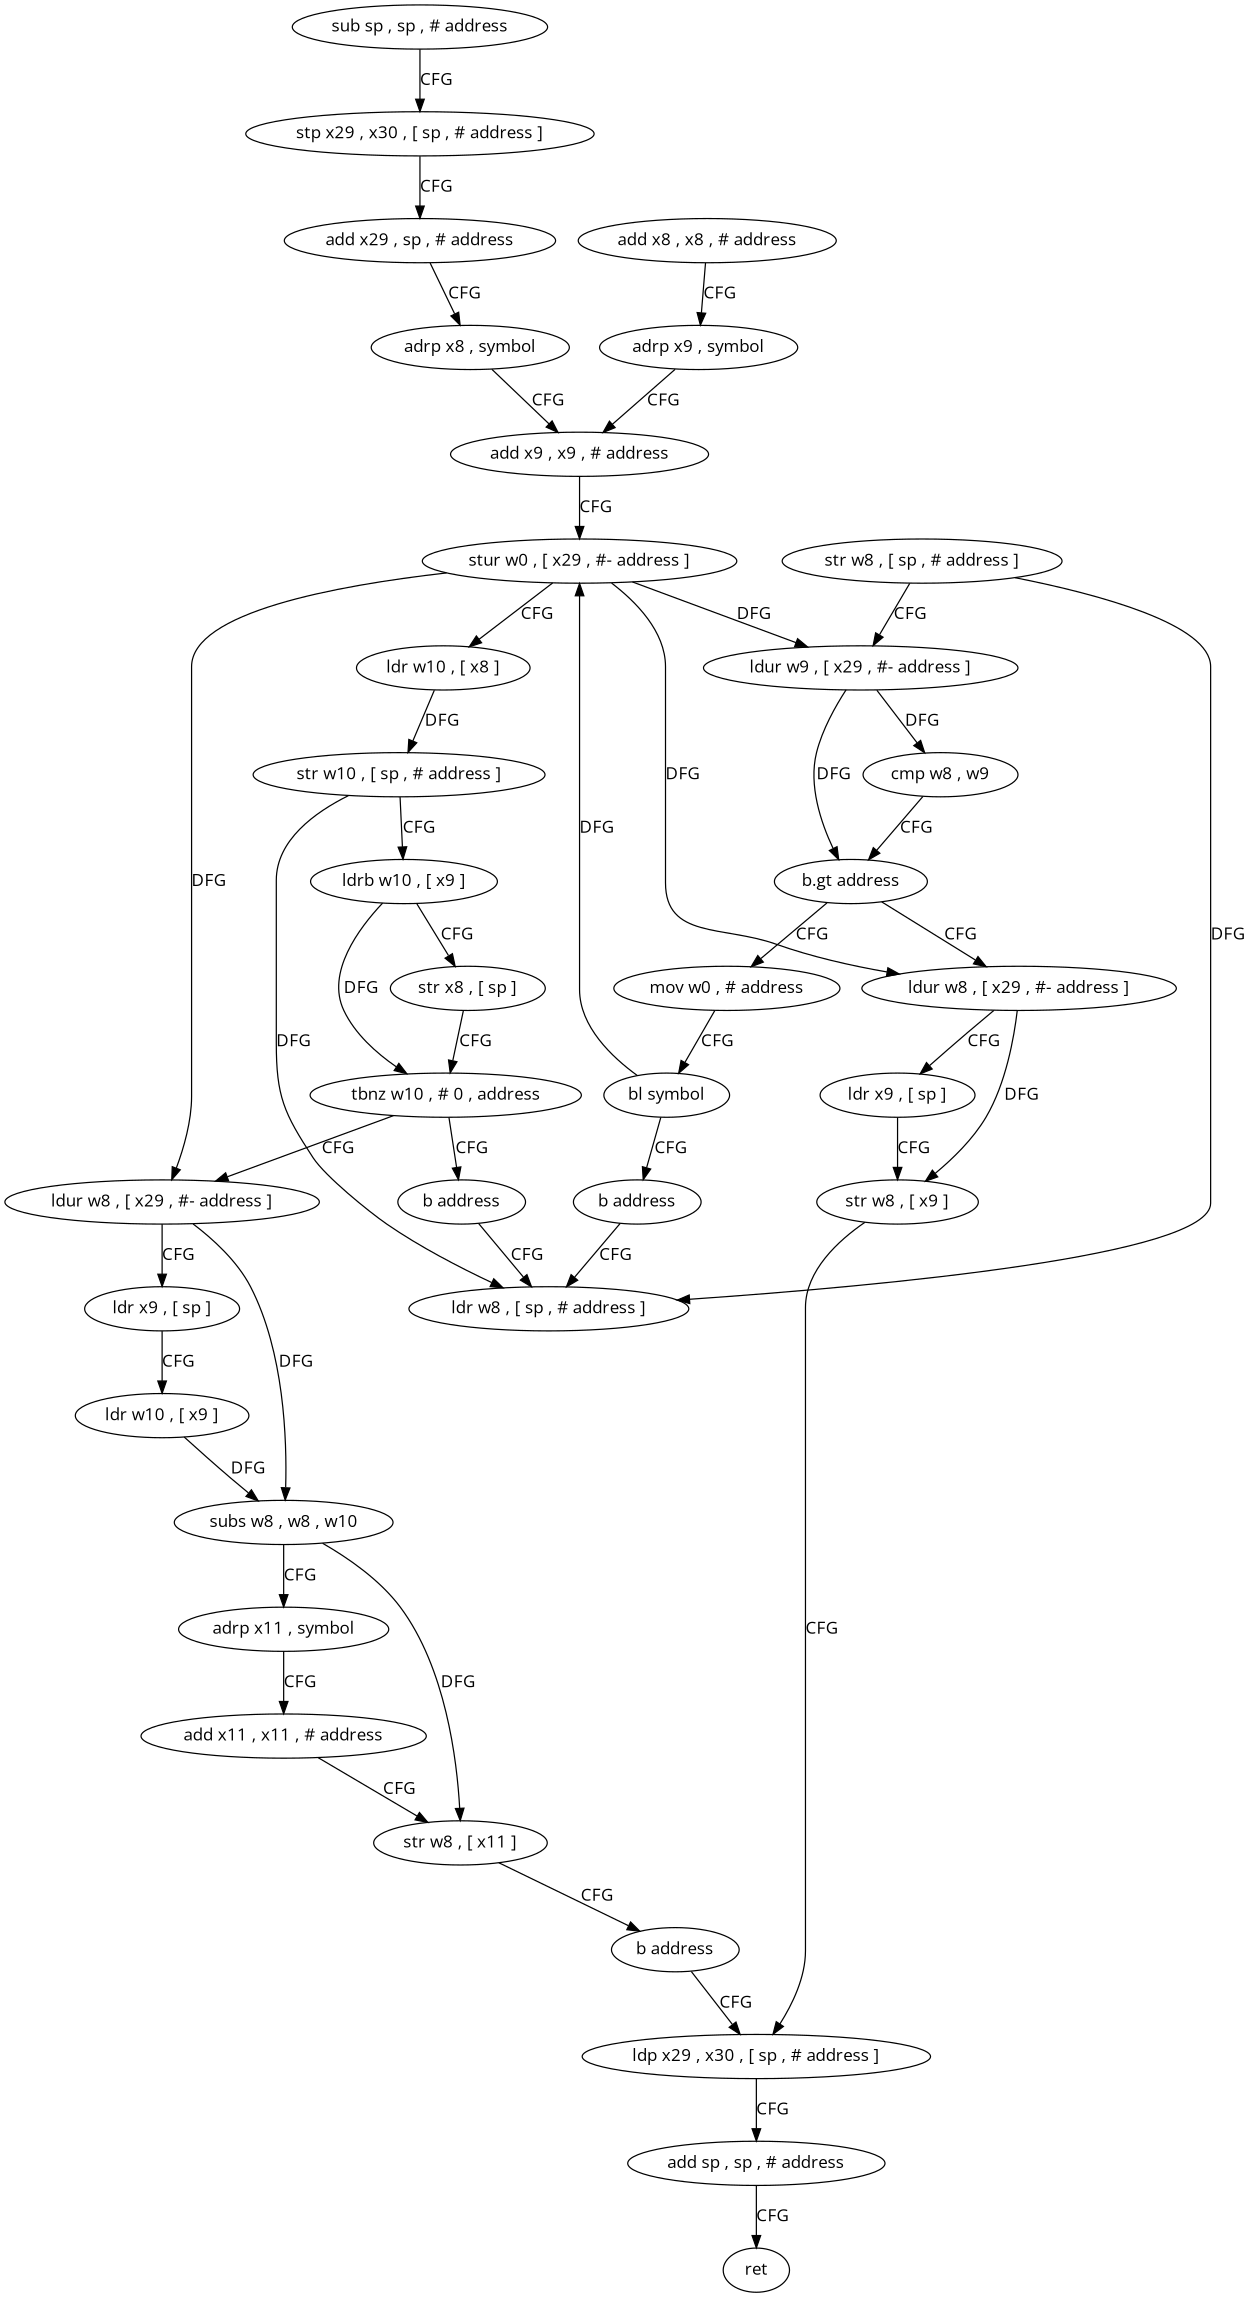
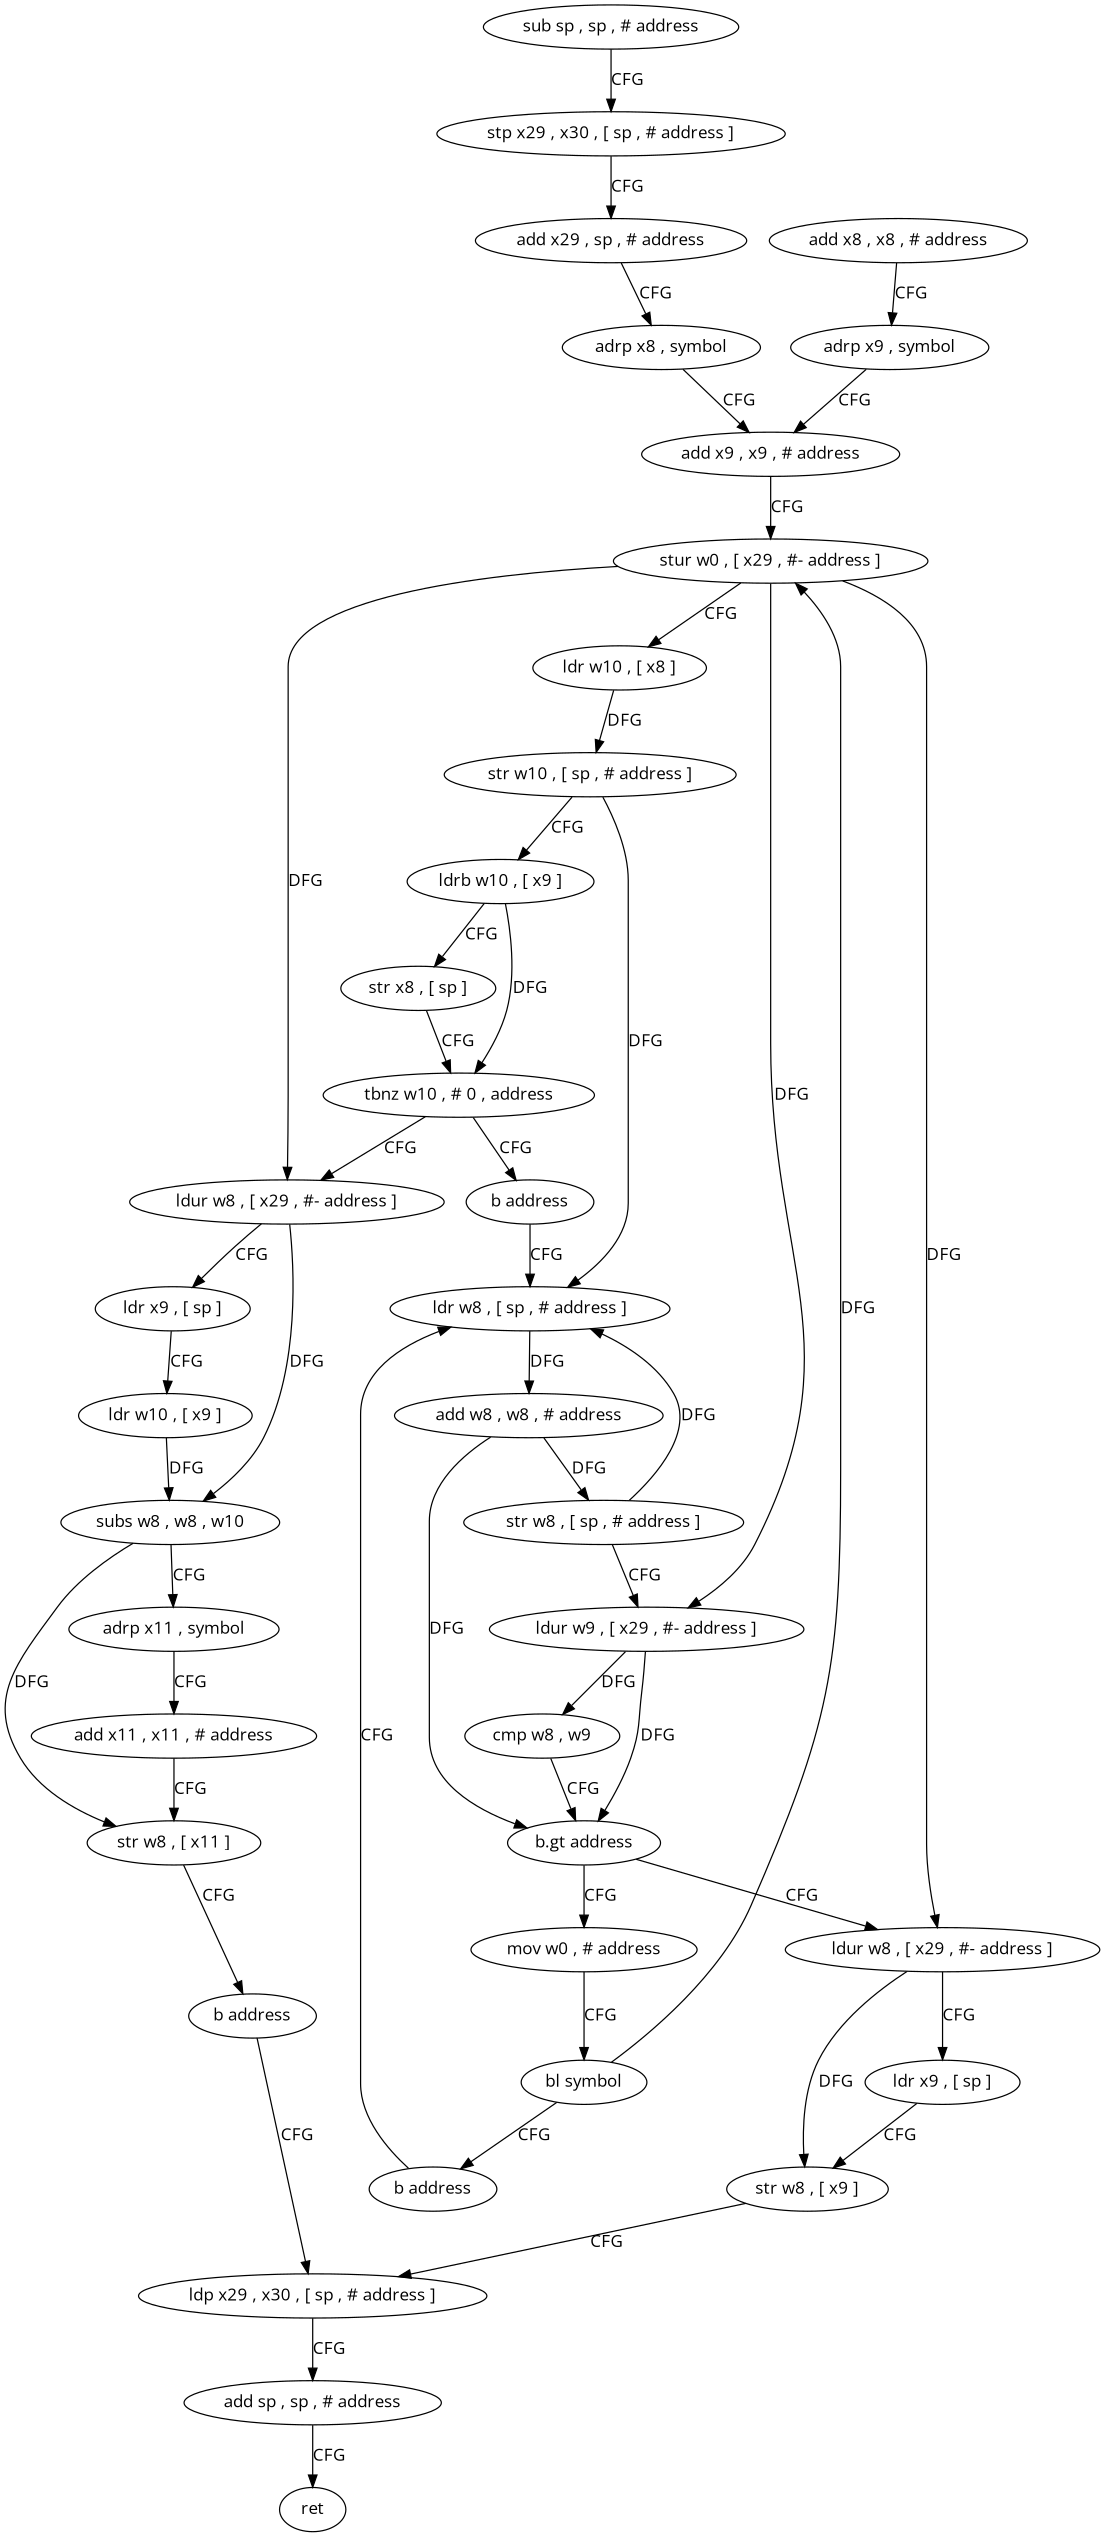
node "add w8 , w8 , # address": added
